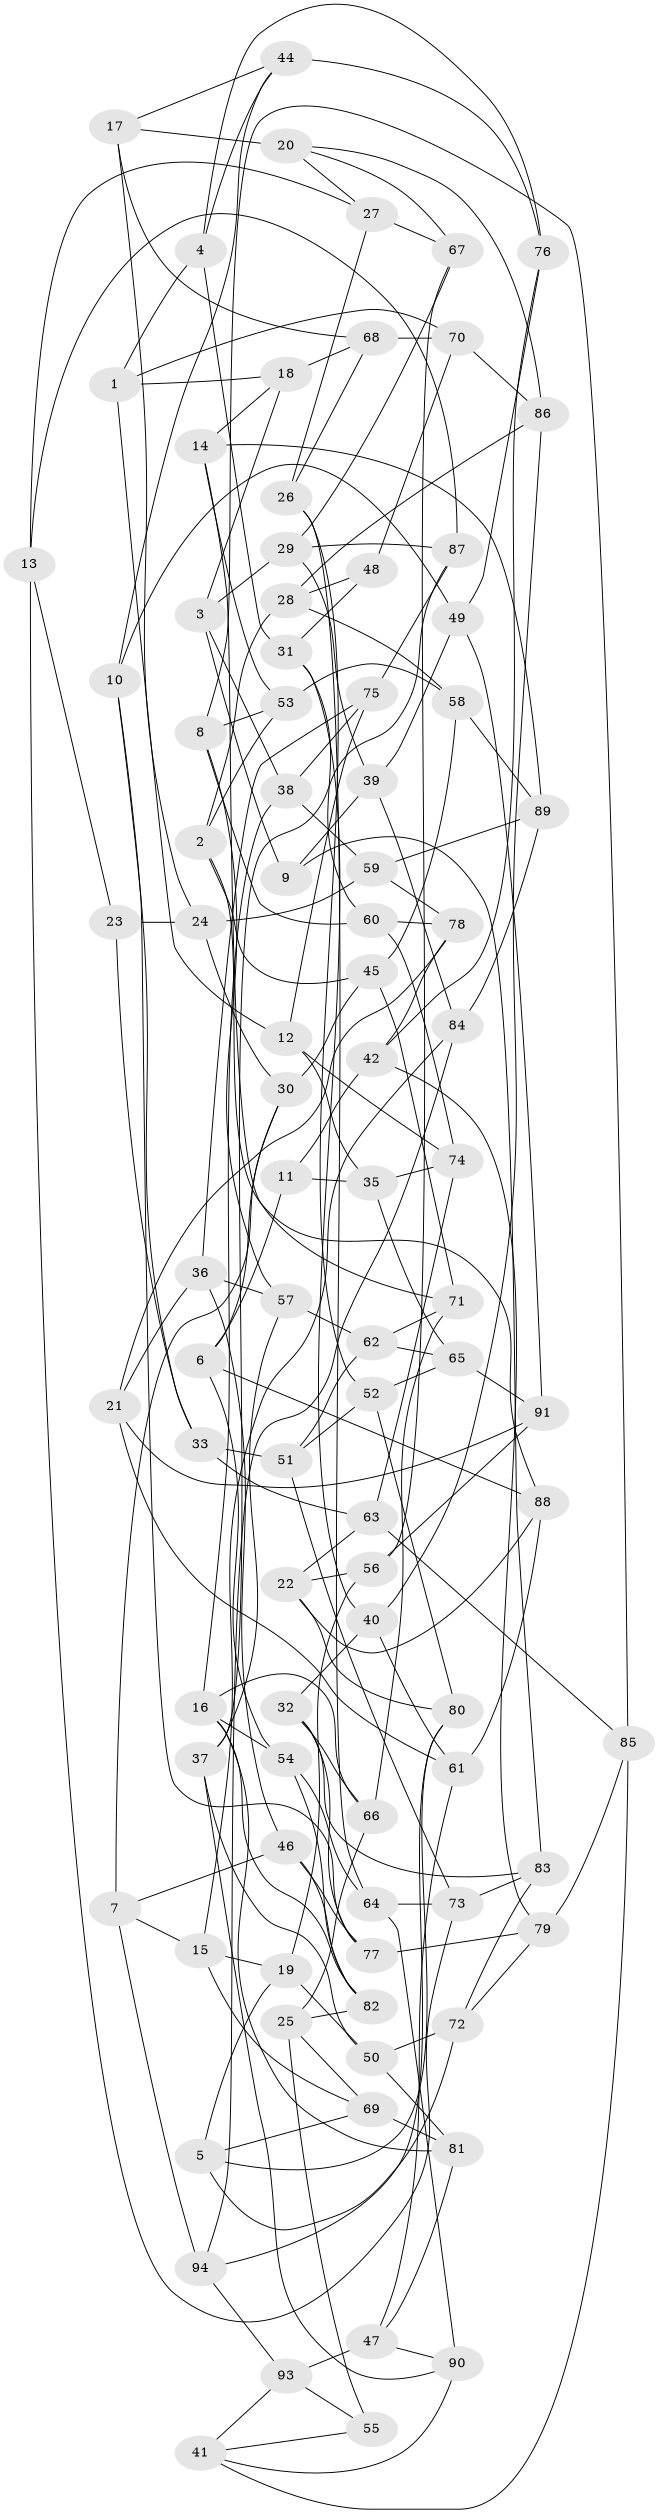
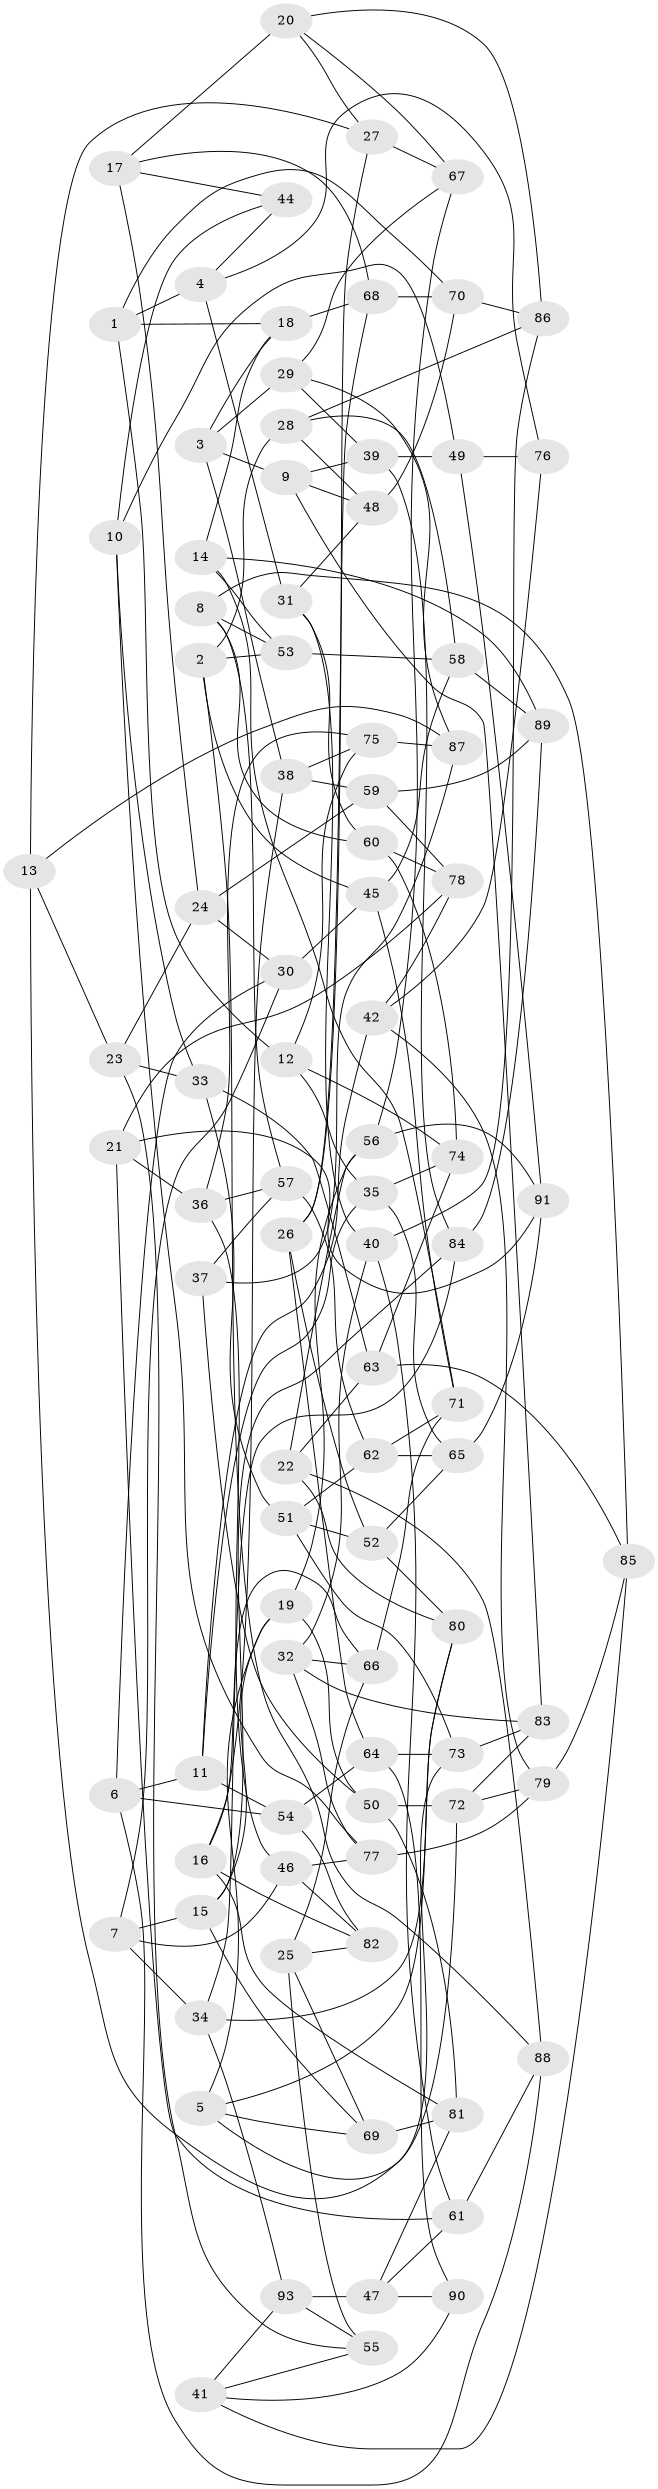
edge "44" -- "76": removed
edge "9" -- "48": added
edge "16" -- "54": now "11" -- "54"
edge "23" -- "55": added
edge "37" -- "90": removed
node "94": label "94" -> "34"
